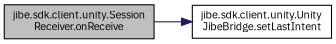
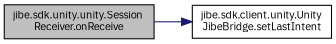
node "jibe.sdk.client.unity.Session Receiver.onReceive": label "jibe.sdk.client.unity.Session Receiver.onReceive" -> "jibe.sdk.unity.unity.Session Receiver.onReceive"
